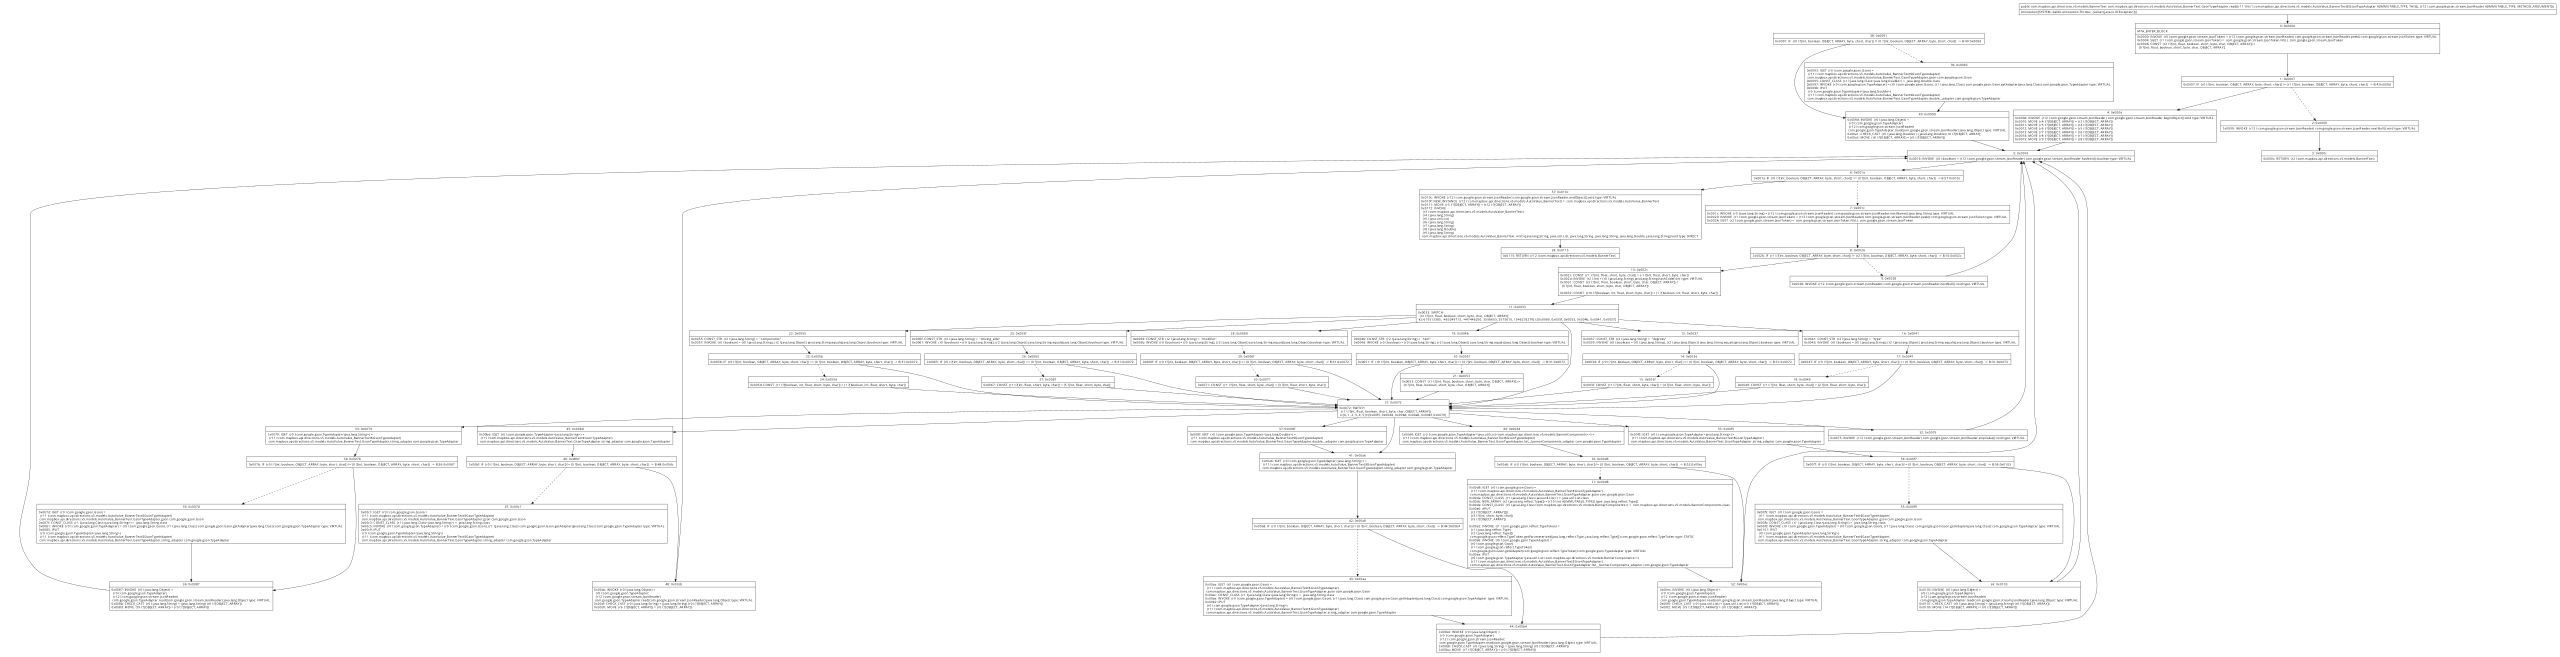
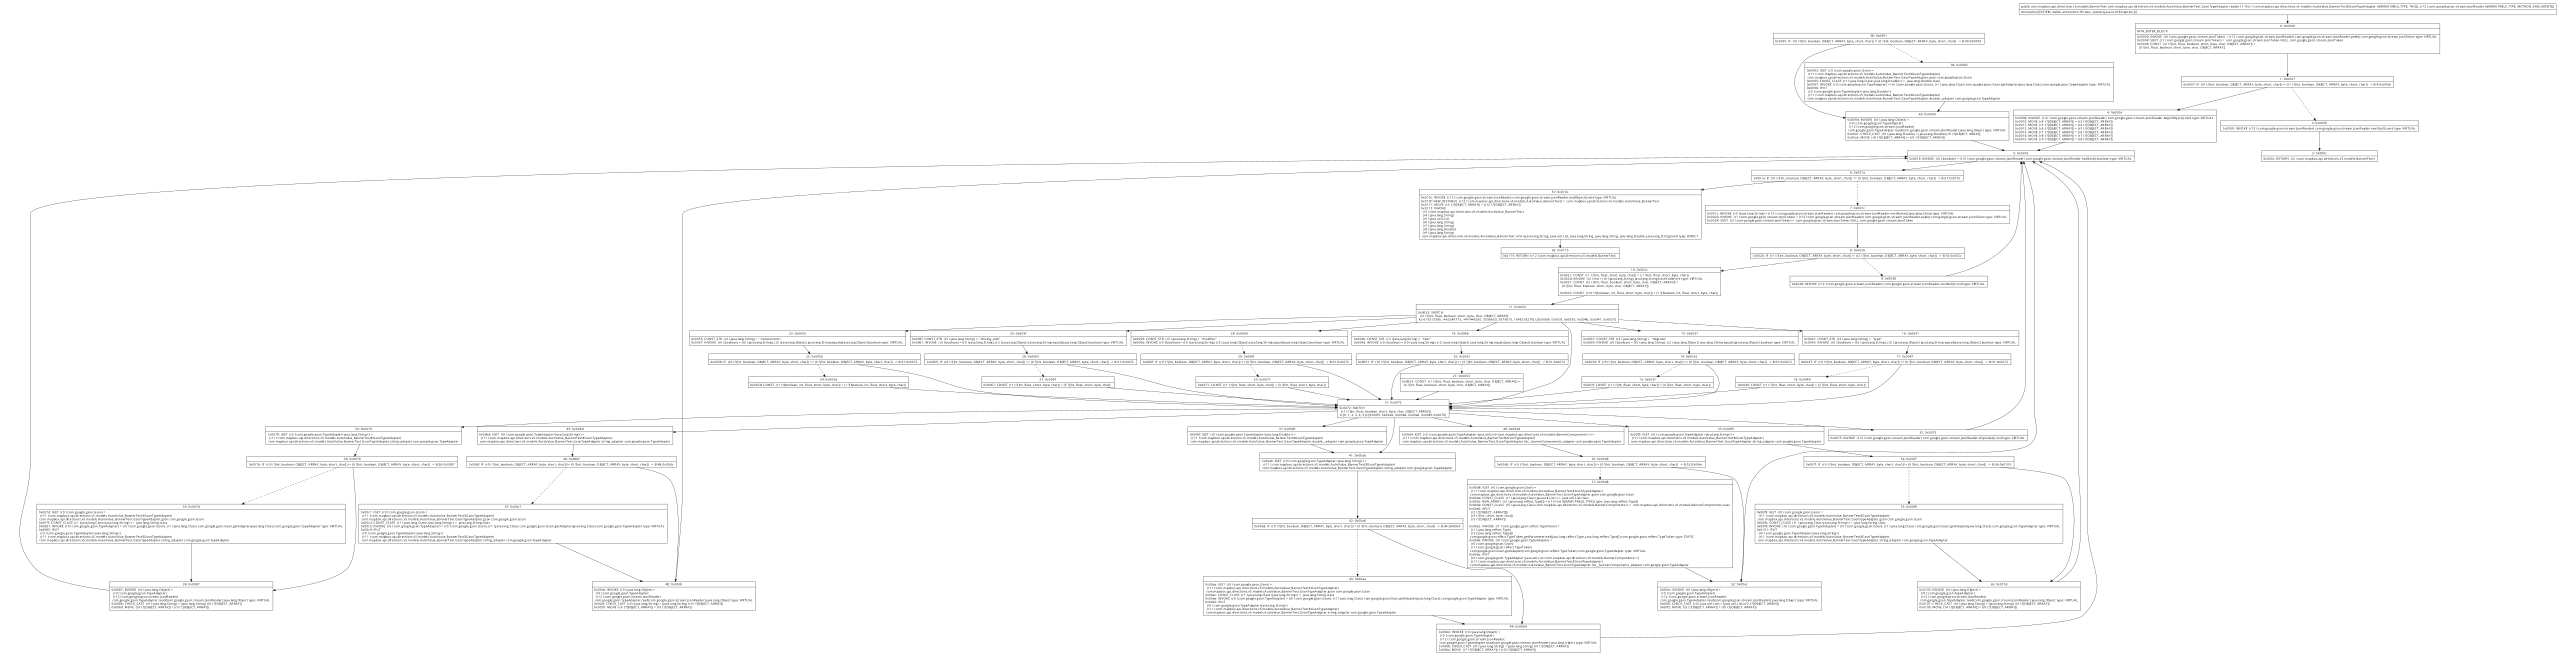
edge "47: 0x00c1" -> "48: 0x00cb": added
